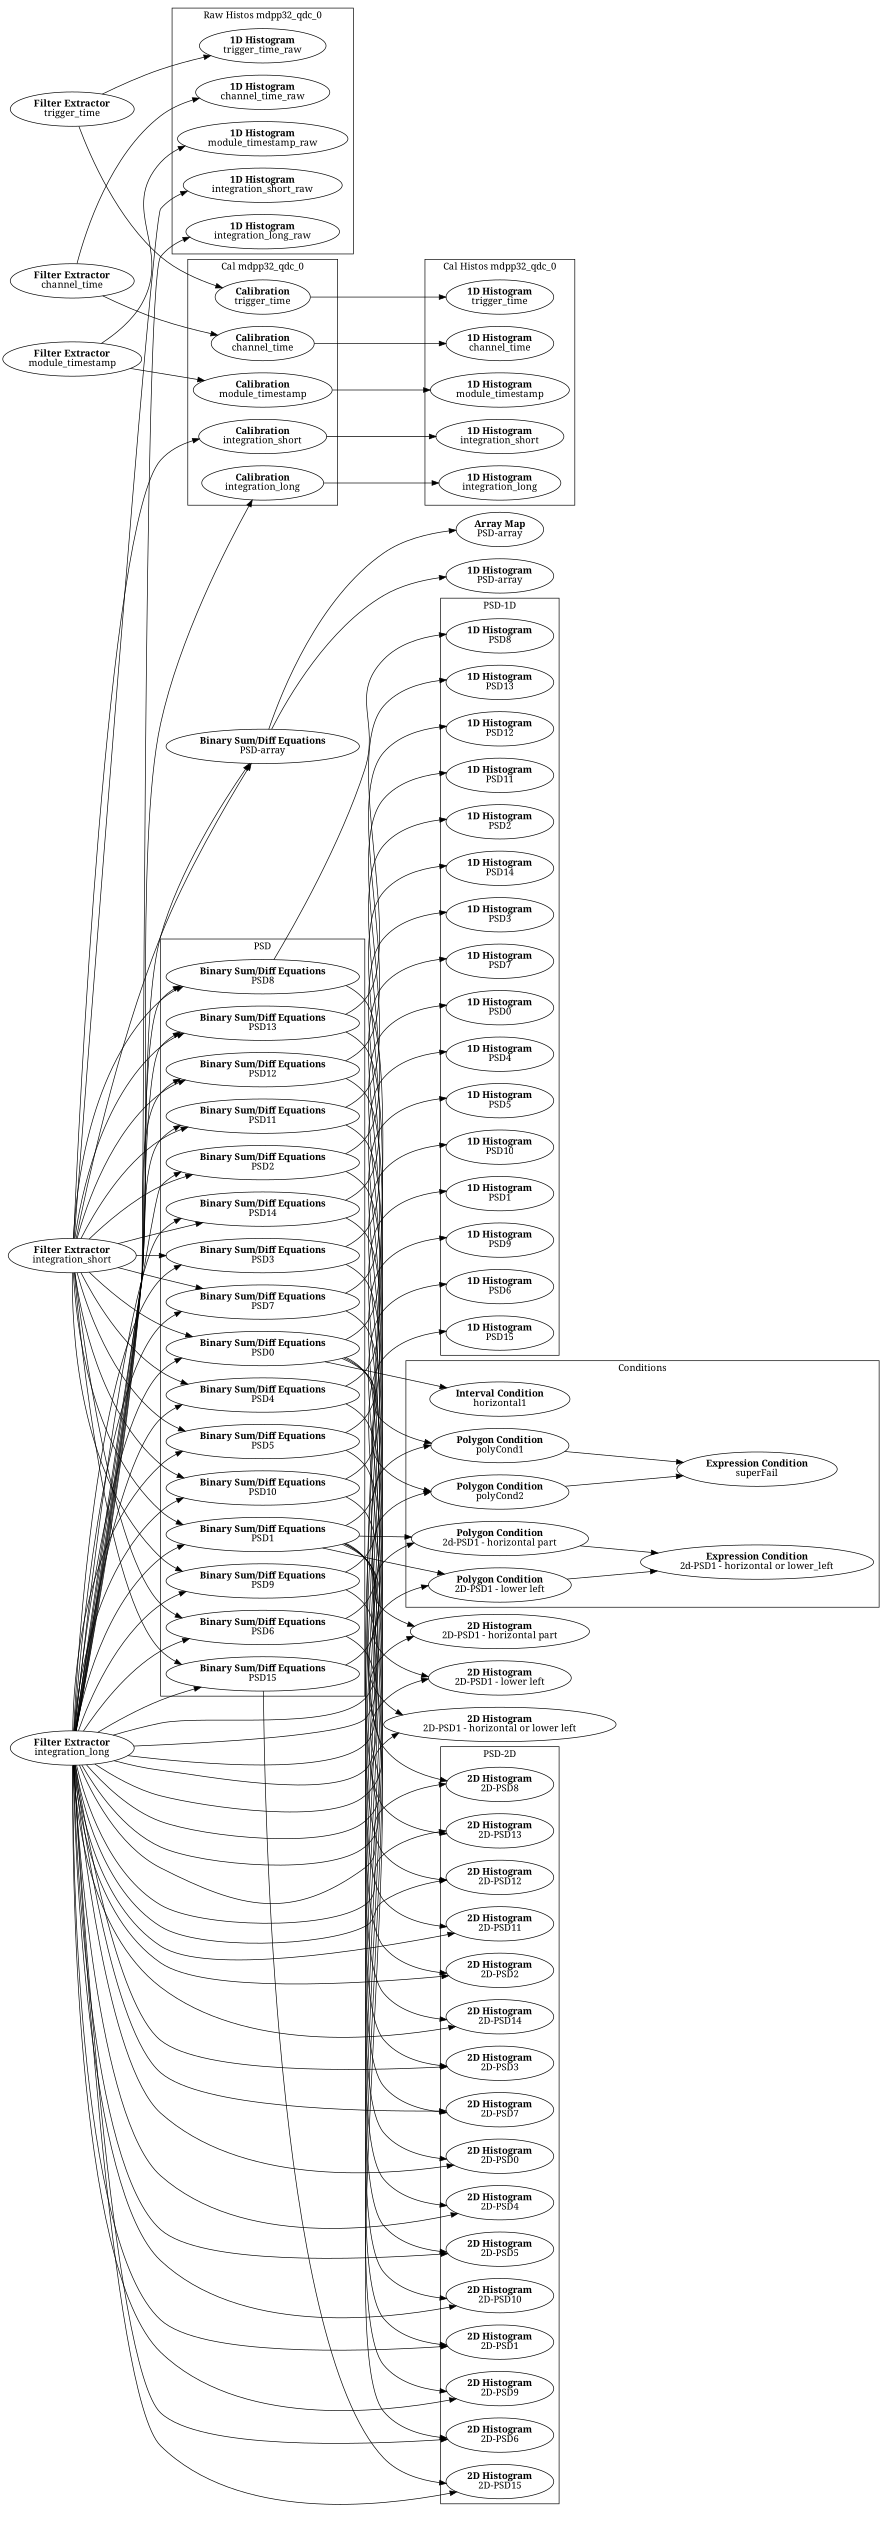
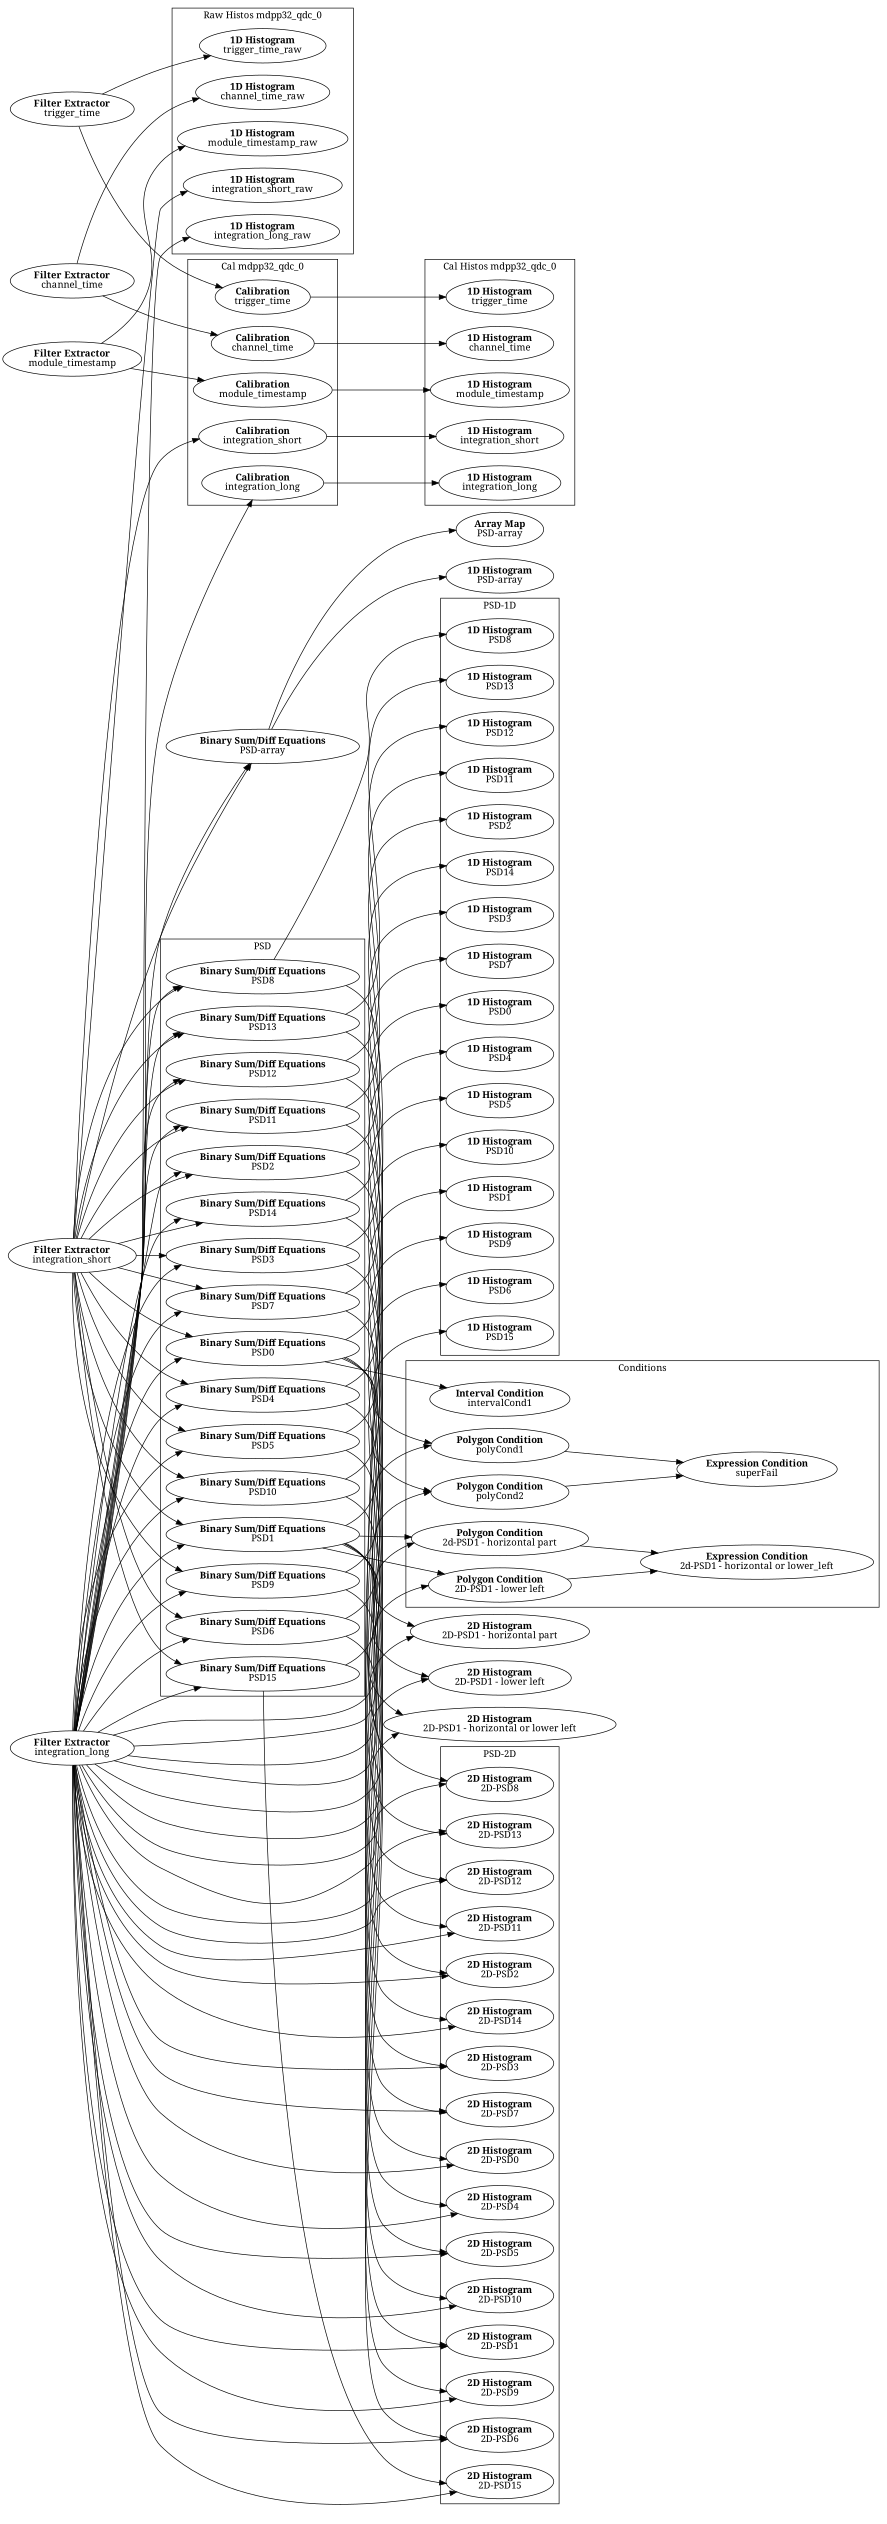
node "Interval Condition": text "horizontal1" -> "intervalCond1"
